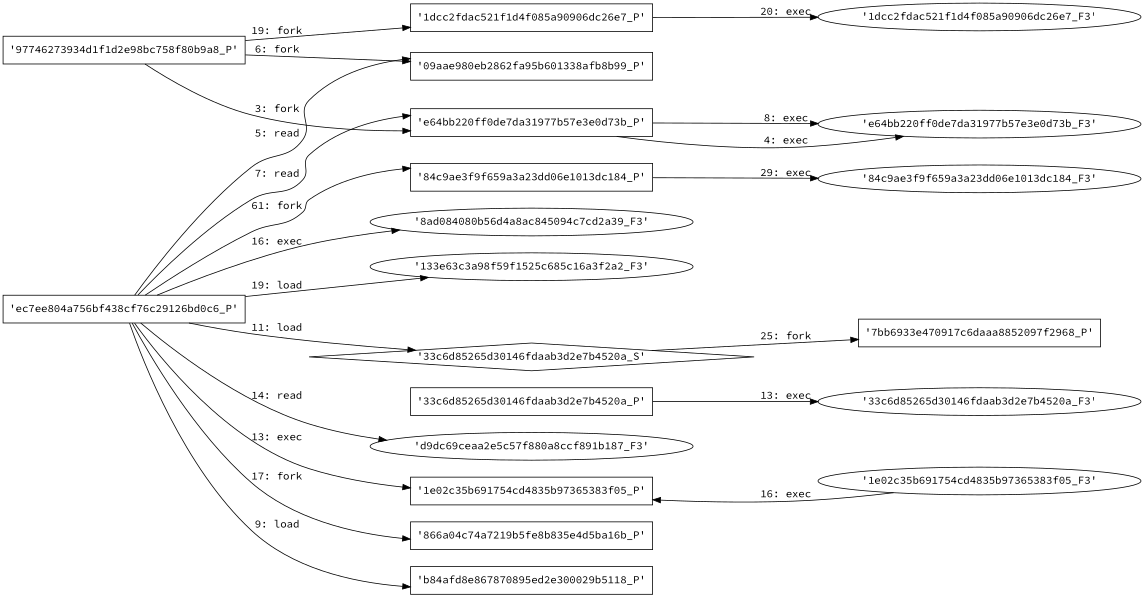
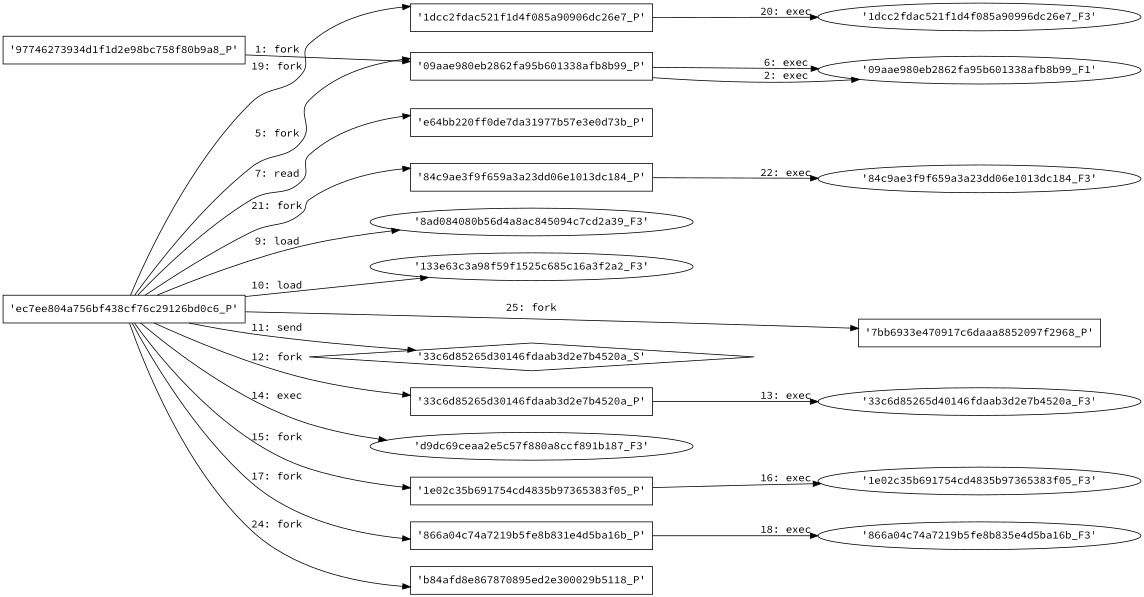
node "'1dcc2fdac521f1d4f085a90906dc26e7_F3'": label "'1dcc2fdac521f1d4f085a90906dc26e7_F3'" -> "'1dcc2fdac521f1d4f085a90996dc26e7_F3'"
edge "'97746273934d1f1d2e98bc758f80b9a8_P'" -> "'1dcc2fdac521f1d4f085a90906dc26e7_P'": now "'ec7ee804a756bf438cf76c29126bd0c6_P'" -> "'1dcc2fdac521f1d4f085a90906dc26e7_P'"
edge "'97746273934d1f1d2e98bc758f80b9a8_P'" -> "'09aae980eb2862fa95b601338afb8b99_P'": label "6: fork" -> "1: fork"
node "'09aae980eb2862fa95b601338afb8b99_F1'": added
edge "'97746273934d1f1d2e98bc758f80b9a8_P'" -> "'e64bb220ff0de7da31977b57e3e0d73b_P'": removed, label "3: fork"
node "'e64bb220ff0de7da31977b57e3e0d73b_F3'": removed
edge "'ec7ee804a756bf438cf76c29126bd0c6_P'" -> "'09aae980eb2862fa95b601338afb8b99_P'": label "5: read" -> "5: fork"
edge "'84c9ae3f9f659a3a23dd06e1013dc184_P'" -> "'84c9ae3f9f659a3a23dd06e1013dc184_F3'": label "29: exec" -> "22: exec"
edge "'ec7ee804a756bf438cf76c29126bd0c6_P'" -> "'84c9ae3f9f659a3a23dd06e1013dc184_P'": label "61: fork" -> "21: fork"
edge "'ec7ee804a756bf438cf76c29126bd0c6_P'" -> "'8ad084080b56d4a8ac845094c7cd2a39_F3'": label "16: exec" -> "9: load"
edge "'ec7ee804a756bf438cf76c29126bd0c6_P'" -> "'133e63c3a98f59f1525c685c16a3f2a2_F3'": label "19: load" -> "10: load"
edge "'ec7ee804a756bf438cf76c29126bd0c6_P'" -> "'33c6d85265d30146fdaab3d2e7b4520a_S'": label "11: load" -> "11: send"
edge "'33c6d85265d30146fdaab3d2e7b4520a_S'" -> "'7bb6933e470917c6daaa8852097f2968_P'": now "'ec7ee804a756bf438cf76c29126bd0c6_P'" -> "'7bb6933e470917c6daaa8852097f2968_P'"
edge "'ec7ee804a756bf438cf76c29126bd0c6_P'" -> "'33c6d85265d30146fdaab3d2e7b4520a_P'": added, label "12: fork"
edge "'ec7ee804a756bf438cf76c29126bd0c6_P'" -> "'d9dc69ceaa2e5c57f880a8ccf891b187_F3'": label "14: read" -> "14: exec"
node "'33c6d85265d30146fdaab3d2e7b4520a_F3'": label "'33c6d85265d30146fdaab3d2e7b4520a_F3'" -> "'33c6d85265d40146fdaab3d2e7b4520a_F3'"
edge "'ec7ee804a756bf438cf76c29126bd0c6_P'" -> "'1e02c35b691754cd4835b97365383f05_P'": label "13: exec" -> "15: fork"
edge "'1e02c35b691754cd4835b97365383f05_F3'" -> "'1e02c35b691754cd4835b97365383f05_P'": reversed
edge "'ec7ee804a756bf438cf76c29126bd0c6_P'" -> "'b84afd8e867870895ed2e300029b5118_P'": label "9: load" -> "24: fork"
node "'866a04c74a7219b5fe8b835e4d5ba16b_P'": label "'866a04c74a7219b5fe8b835e4d5ba16b_P'" -> "'866a04c74a7219b5fe8b831e4d5ba16b_P'"
node "'866a04c74a7219b5fe8b835e4d5ba16b_F3'": added
